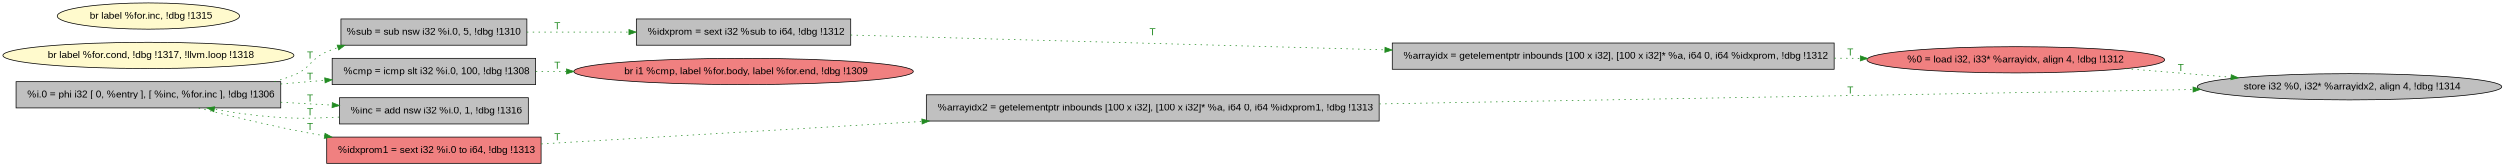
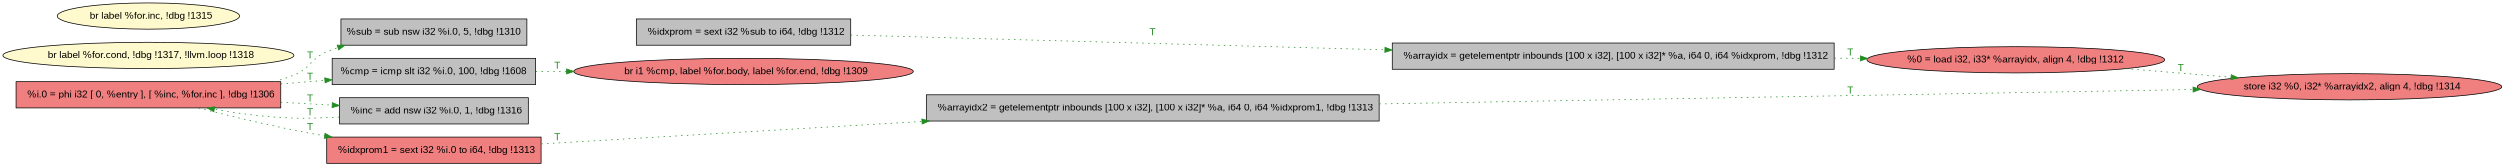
edge "%sub = sub nsw i32 %i.0, 5, !dbg !1310" -> "%idxprom = sext i32 %sub to i64, !dbg !1312": removed, label "T"
node "%cmp = icmp slt i32 %i.0, 100, !dbg !1308": label "%cmp = icmp slt i32 %i.0, 100, !dbg !1308" -> "%cmp = icmp slt i32 %i.0, 100, !dbg !1608"
node "store i32 %0, i32* %arrayidx2, align 4, !dbg !1314": fillcolor grey -> lightcoral
node "%i.0 = phi i32 [ 0, %entry ], [ %inc, %for.inc ], !dbg !1306": fillcolor grey -> lightcoral
